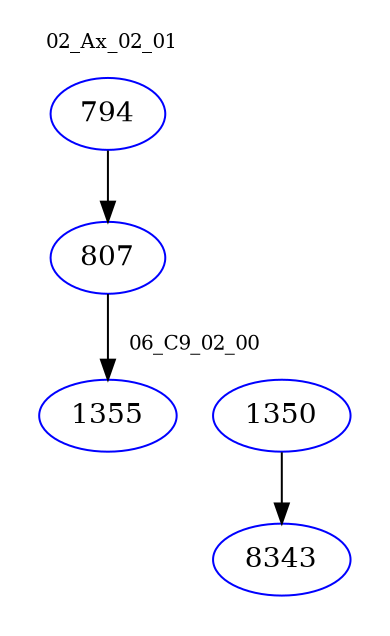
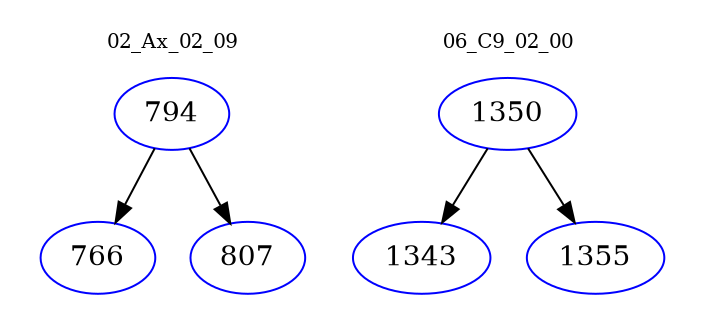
cluster "02_Ax_02_01": label "02_Ax_02_01" -> "02_Ax_02_09"
node "766": added
edge "807" -> "1355": now "1350" -> "1355"
node "8343": label "8343" -> "1343"
